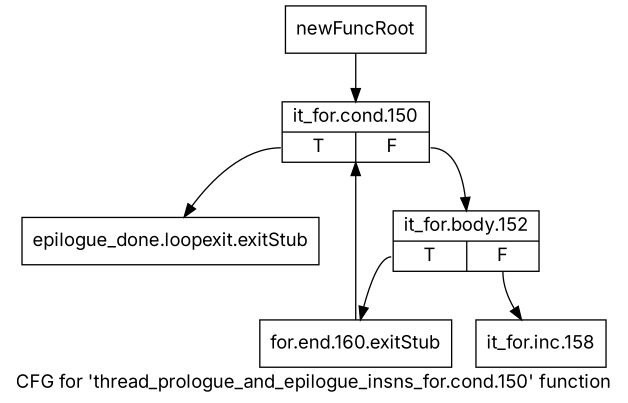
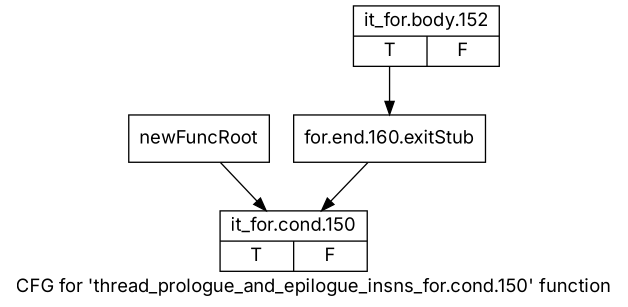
edge "it_for.cond.150" -> "it_for.body.152": removed
node "epilogue_done.loopexit.exitStub": removed
node "it_for.inc.158": removed
